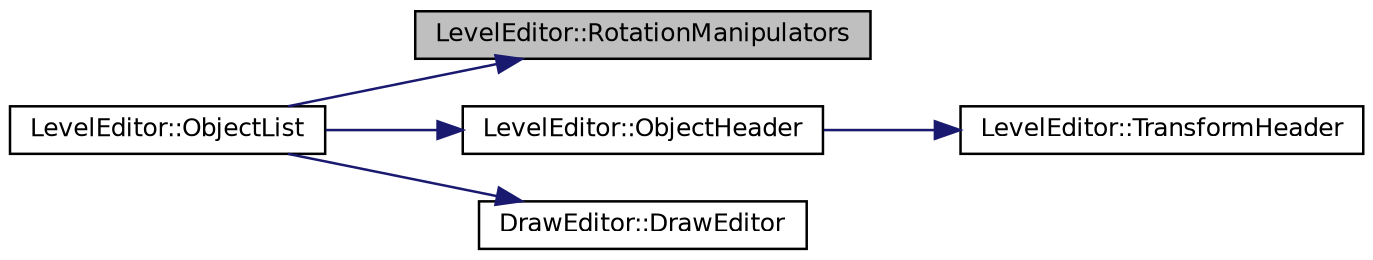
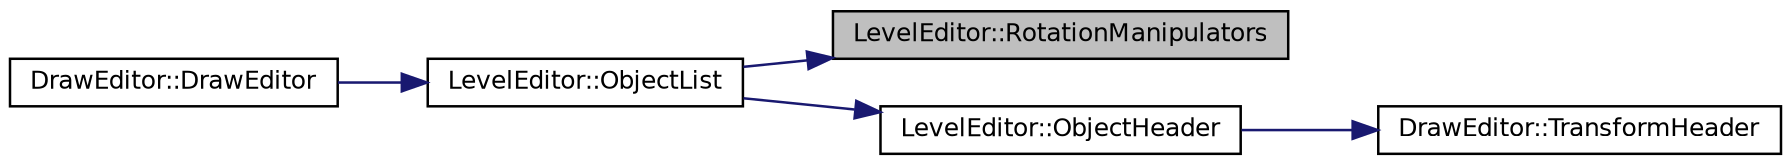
node "LevelEditor::TransformHeader": label "LevelEditor::TransformHeader" -> "DrawEditor::TransformHeader"
edge "LevelEditor::ObjectList" -> "DrawEditor::DrawEditor": reversed
